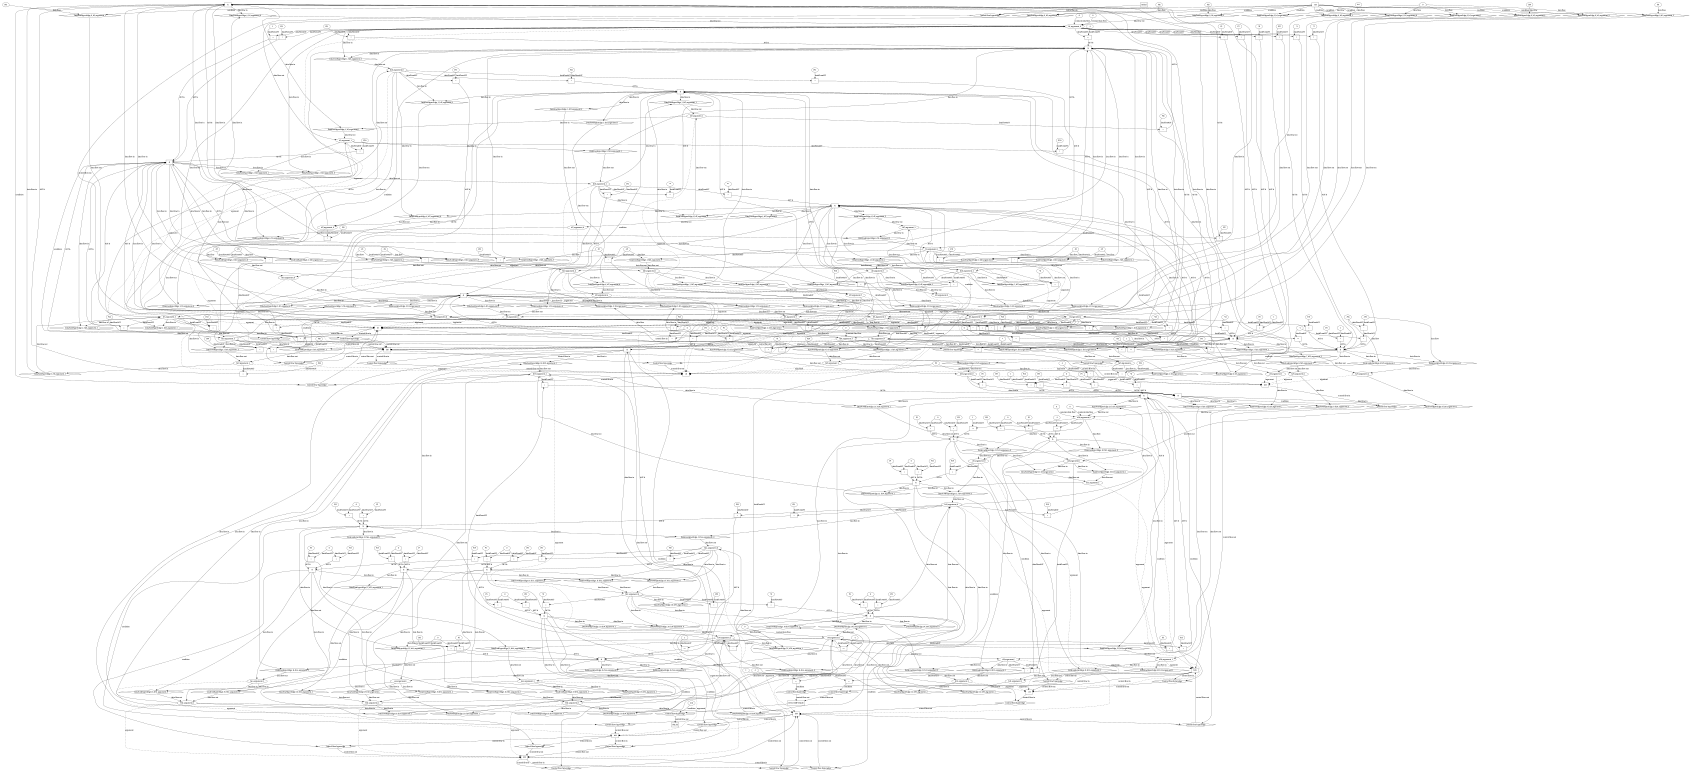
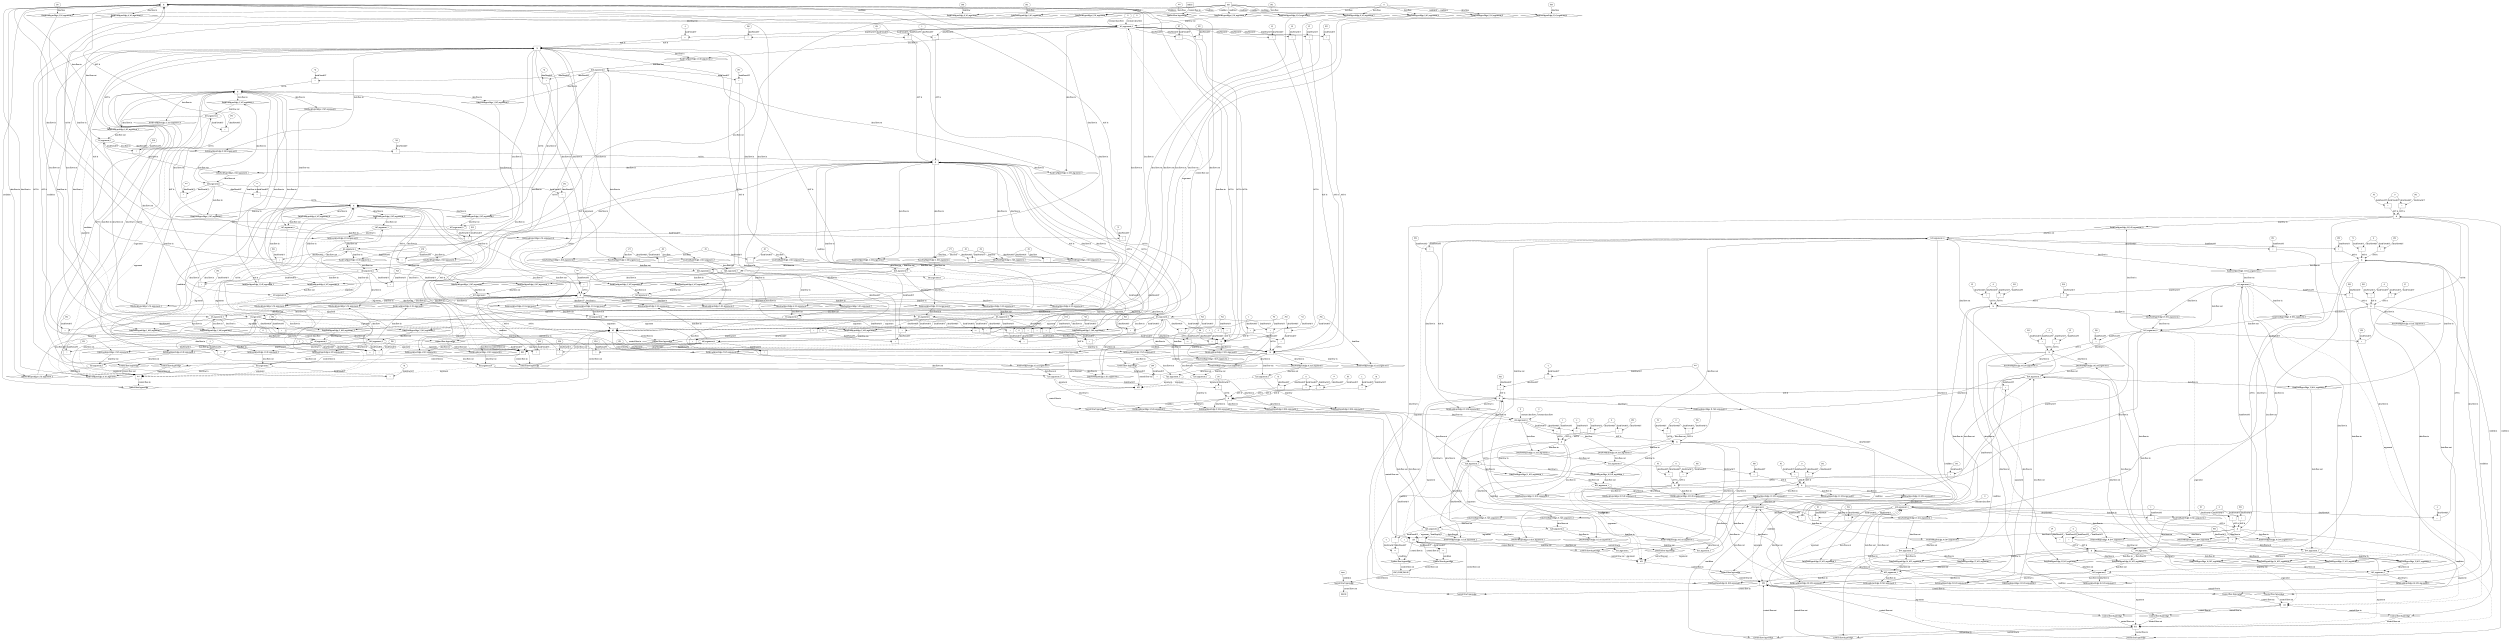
edge "DataFowHyperEdge_18_h39_argument_0" -> "h39_argument_0": added, label "data flow out"
edge "DataFowHyperEdge_16_h52_argument_0" -> "h52_argument_0": now "h44_argument_0" -> "h52_argument_0"
